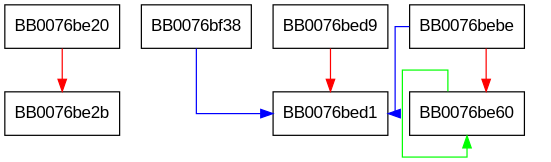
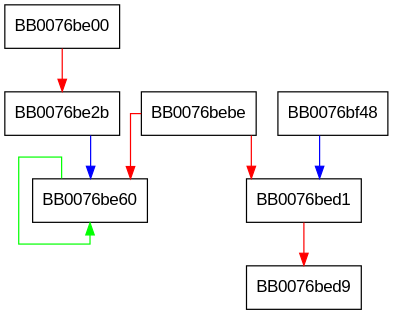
node "BB0076be20": label "BB0076be20" -> "BB0076be00"
node "BB0076bf38": label "BB0076bf38" -> "BB0076bf48"
edge "BB0076bebe" -> "BB0076bed1": color blue -> red
edge "BB0076bed9" -> "BB0076bed1": reversed
edge "BB0076be2b" -> "BB0076be60": added
